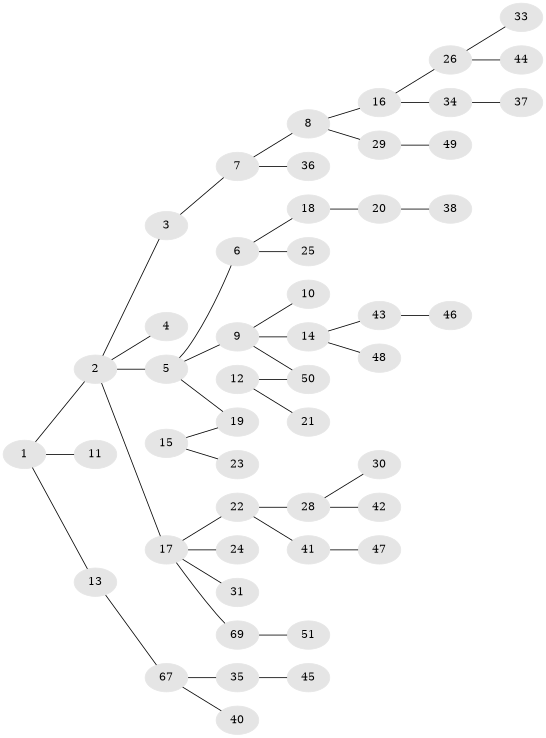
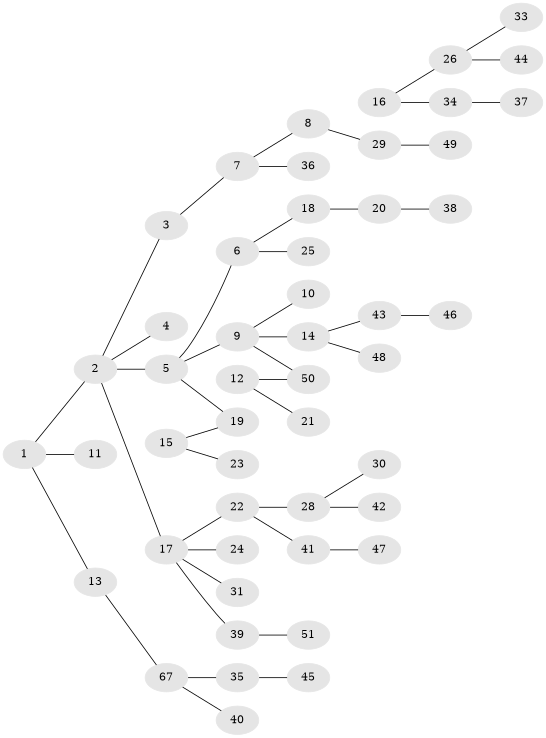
edge "16" -- "8": removed
node "69": label "69" -> "39"
